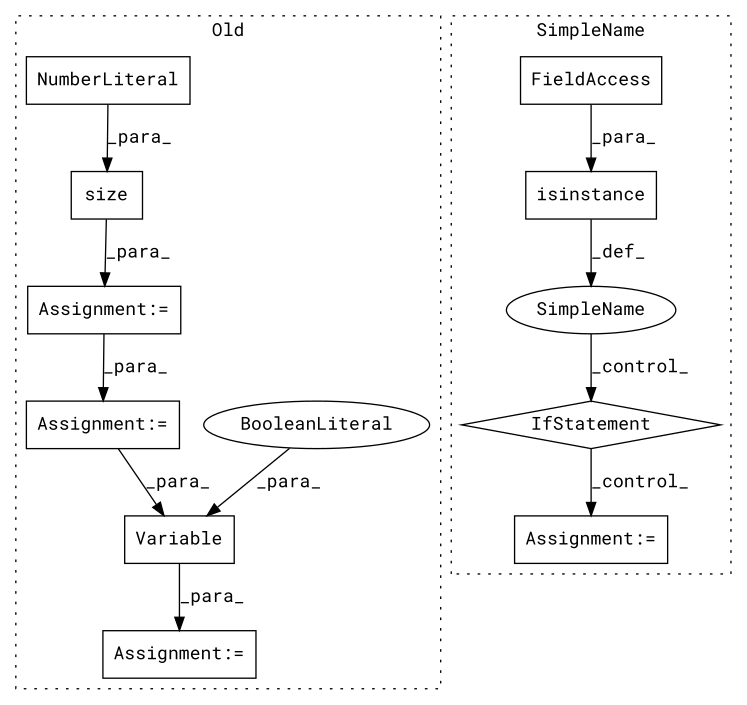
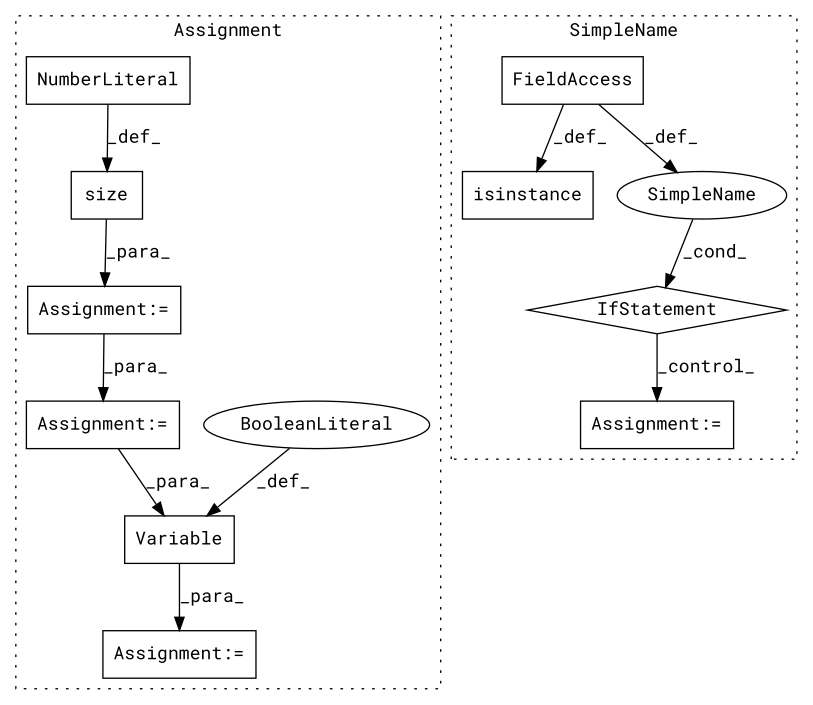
cluster "Old": label "Old" -> "Assignment"
edge "NumberLiteral" -> "size": label "_para_" -> "_def_"
edge "FieldAccess" -> "isinstance": label "_para_" -> "_def_"
edge "isinstance" -> "SimpleName": now "FieldAccess" -> "SimpleName"
edge "SimpleName" -> "IfStatement": label "_control_" -> "_cond_"
edge "BooleanLiteral" -> "Variable": label "_para_" -> "_def_"
